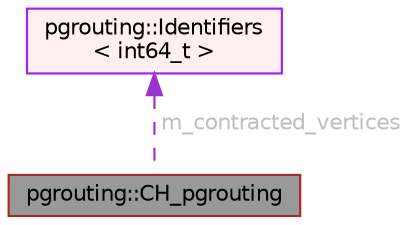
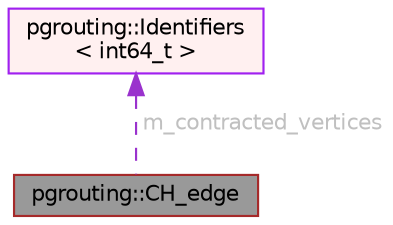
node "pgrouting::CH_pgrouting": label "pgrouting::CH_pgrouting" -> "pgrouting::CH_edge"
